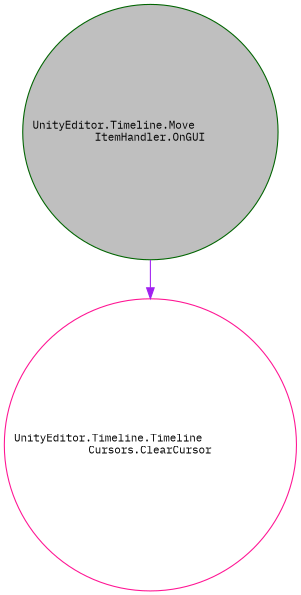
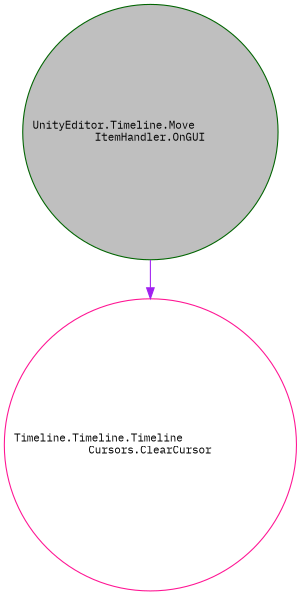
node "UnityEditor.Timeline.Timeline Cursors.ClearCursor": label "UnityEditor.Timeline.Timeline Cursors.ClearCursor" -> "Timeline.Timeline.Timeline Cursors.ClearCursor"
